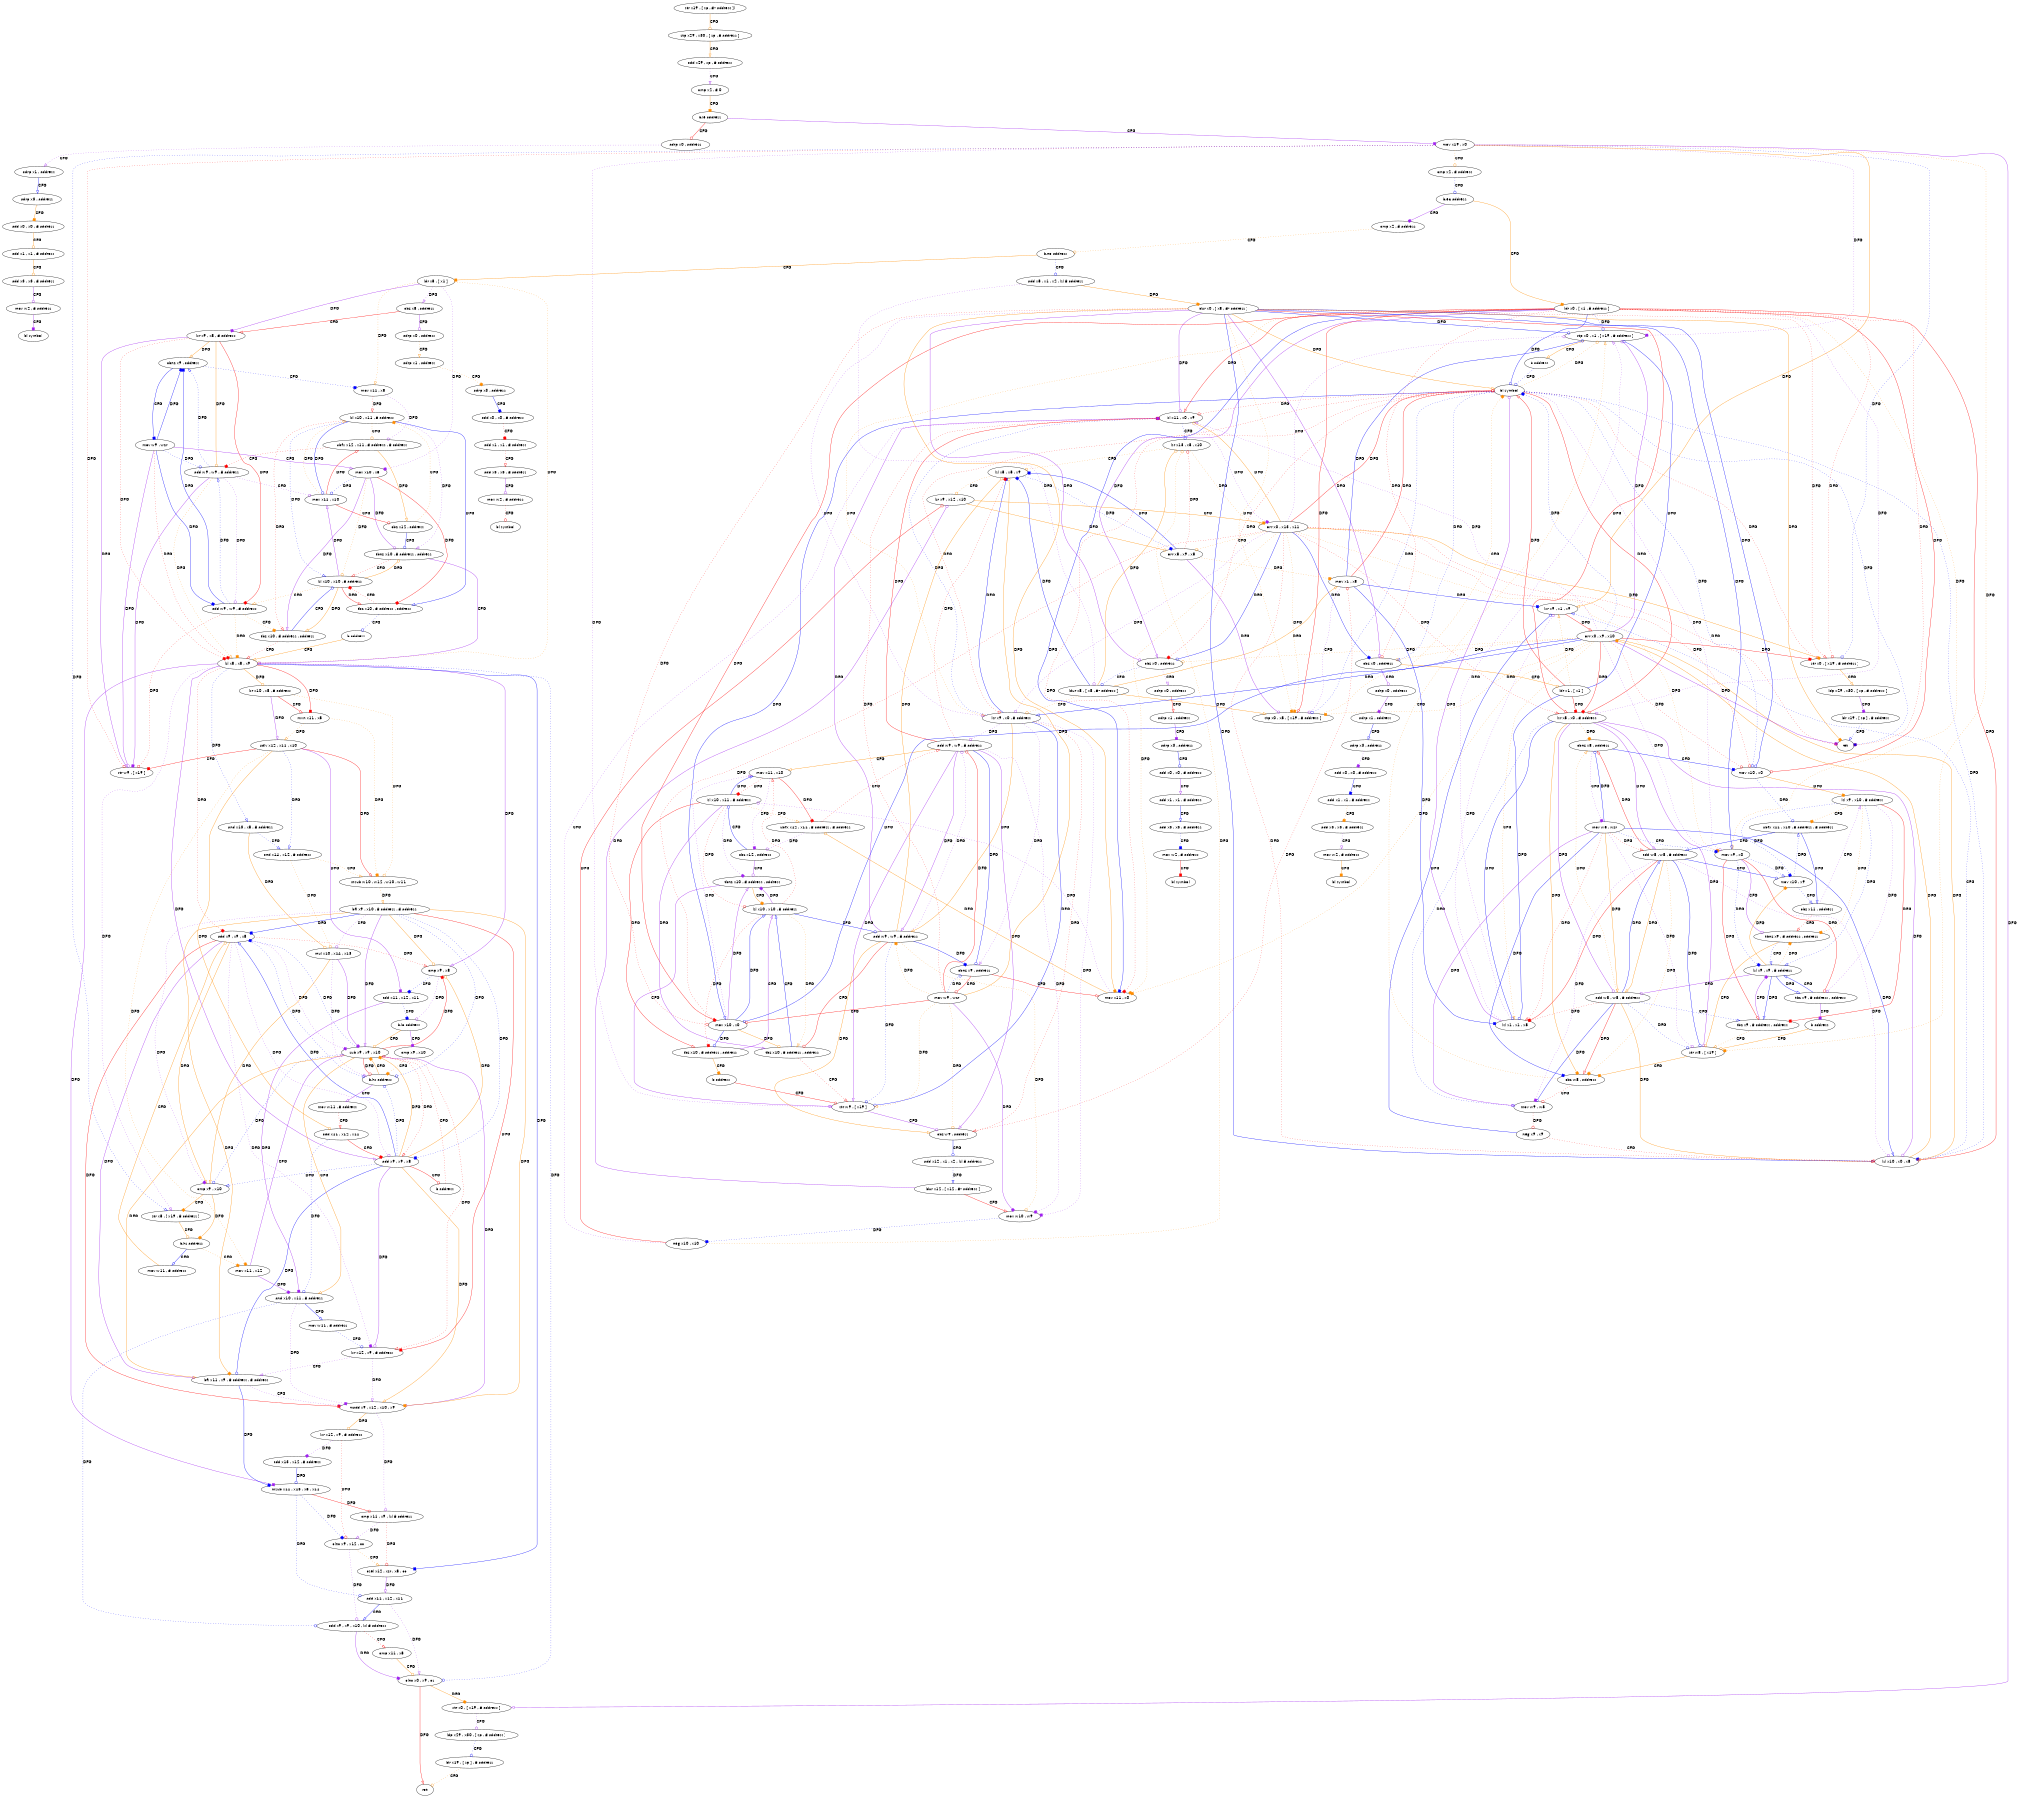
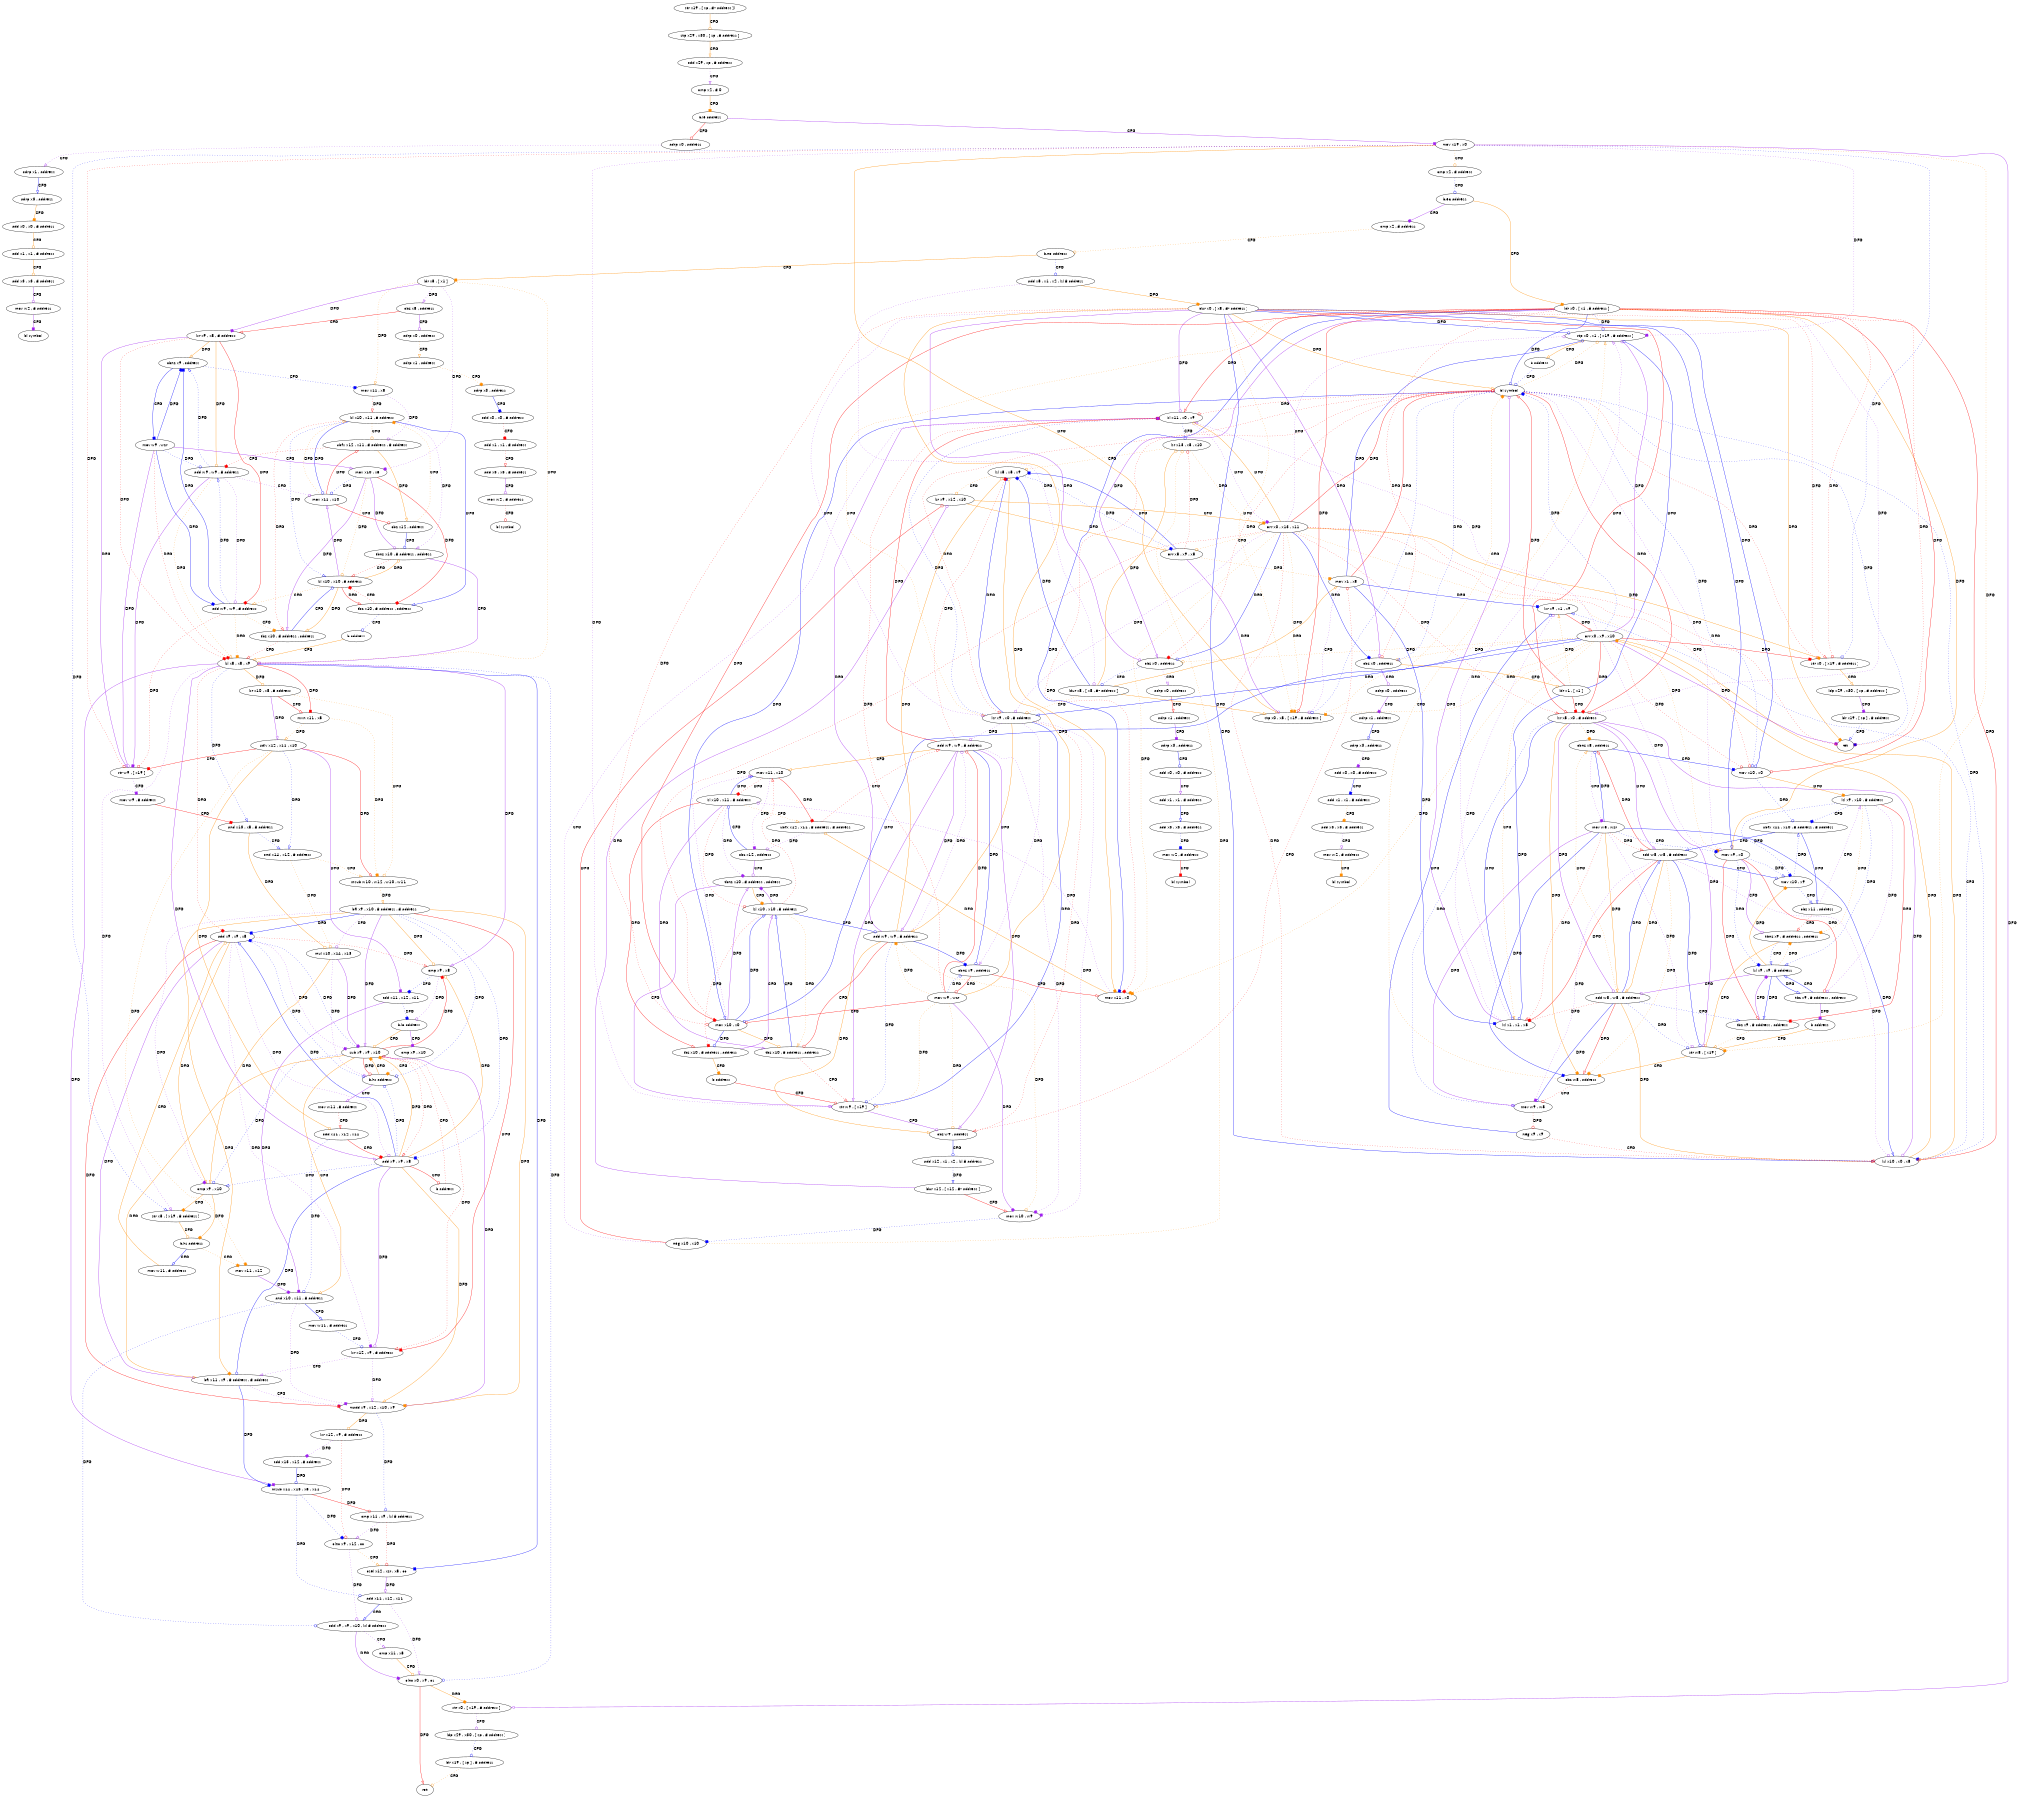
edge "mov x19 , x0" -> "lsr x9 , x1 , x9": now "mov x19 , x0" -> "stp x0 , x8 , [ x19 , # address ]"
edge "ldr x0 , [ x1 , # address ]" -> "mov x9 , x0": style dotted -> solid
node "mov w9 , # address": added
edge "lsl x9 , x10 , # address" -> "ubfx x11 , x10 , # address , # address": color darkorange -> blue
edge "cbz w9 , address" -> "mov x1 , x8": label "DFG" -> "CFG"
edge "mov x11 , x12" -> "sub x9 , x9 , x10": removed, label "CFG"
edge "madd x9 , x12 , x10 , x9" -> "cmp x11 , x9 , lsl # address": color purple -> blue
edge "add x9 , x9 , x10 , lsl # address" -> "cmp x11 , x8": color red -> purple
